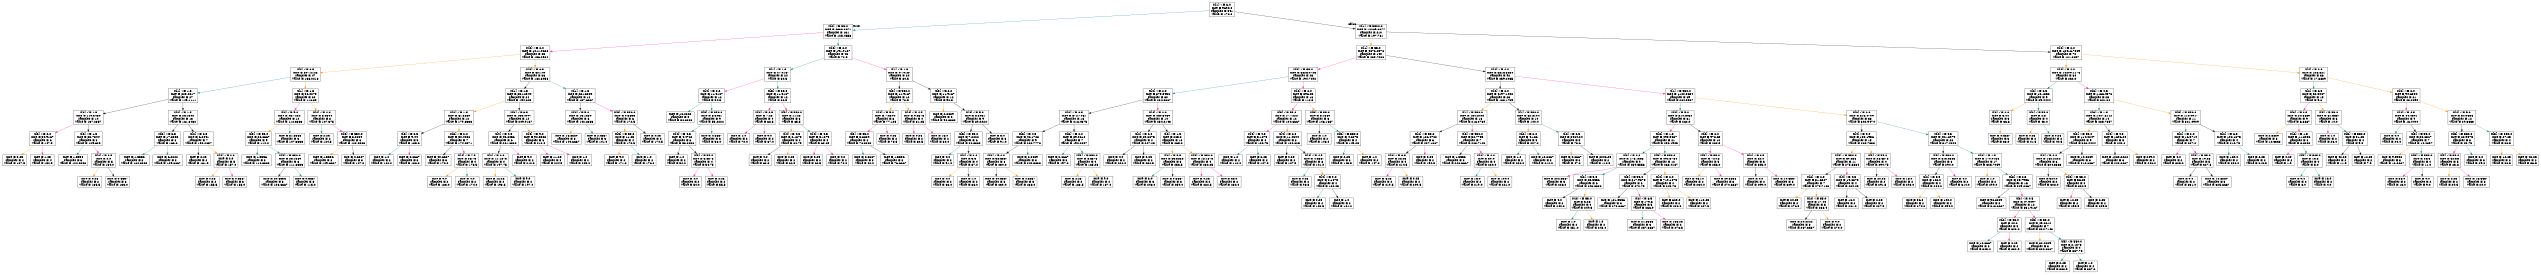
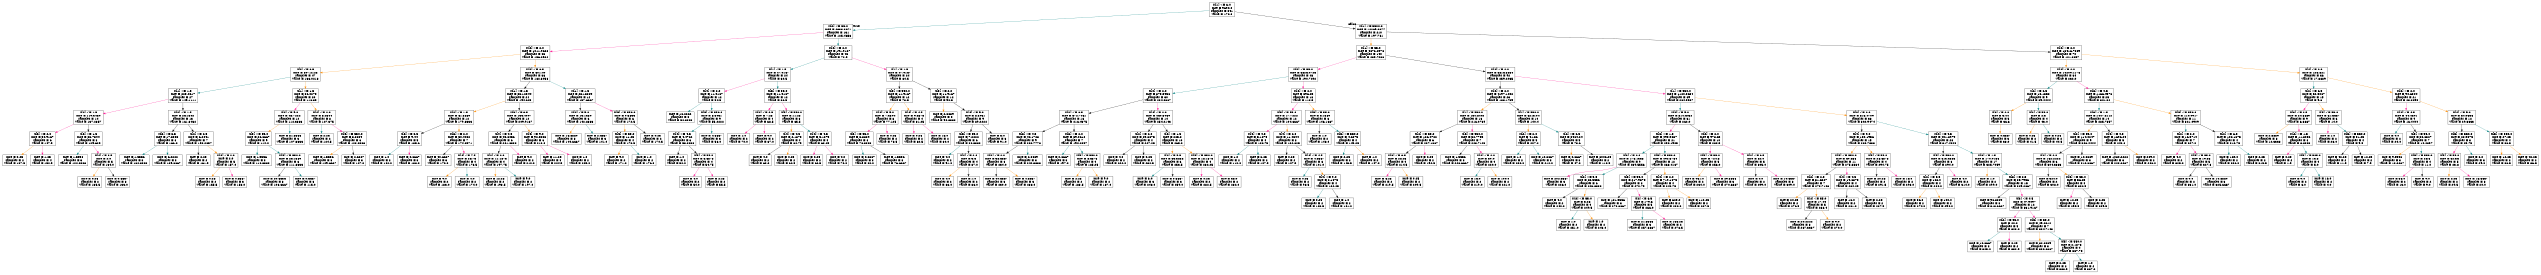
edge "X[1] <= 1.5 mse = 225.0617 samples = 27 value = 149.1111" -> "X[2] <= 1.5 mse = 119.3469 samples = 14 value = 137.2857": color black -> deeppink
